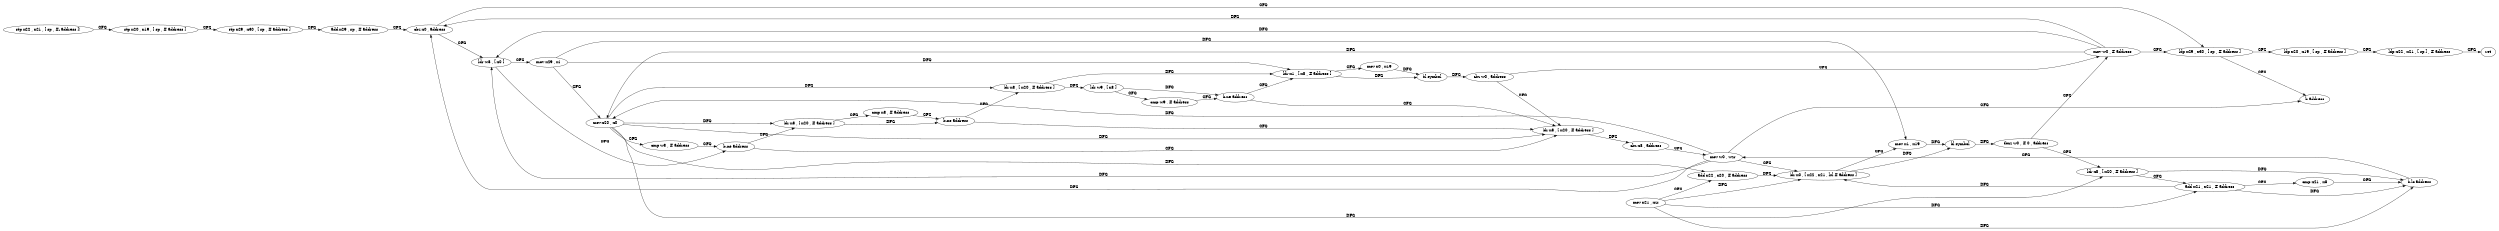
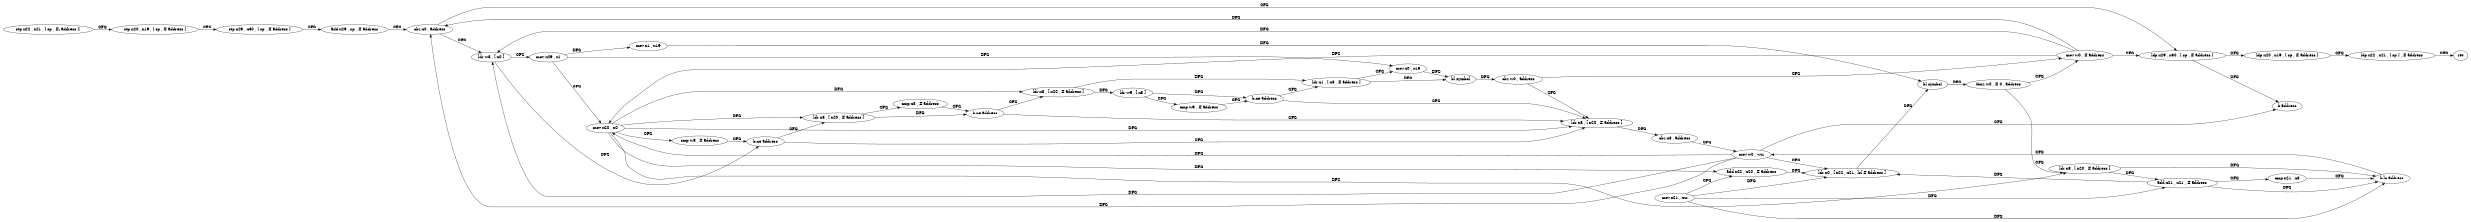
edge "mov x29 , x1" -> "ldr x1 , [ x8 , # address ]": now "mov x29 , x1" -> "mov x0 , x19"
edge "ldr x0 , [ x22 , x21 , lsl # address ]" -> "mov x1 , x19": removed, label "CFG"
